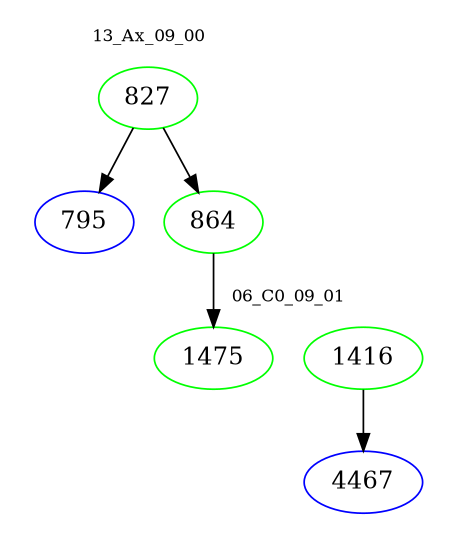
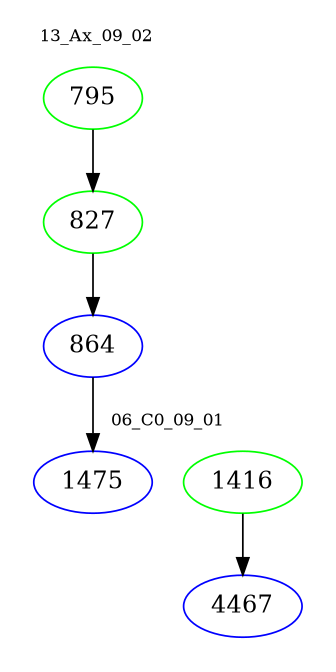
cluster "13_Ax_09_00": label "13_Ax_09_00" -> "13_Ax_09_02"
edge "827" -> "795": reversed
node "795": color blue -> green
node "864": color green -> blue
node "1475": color green -> blue
